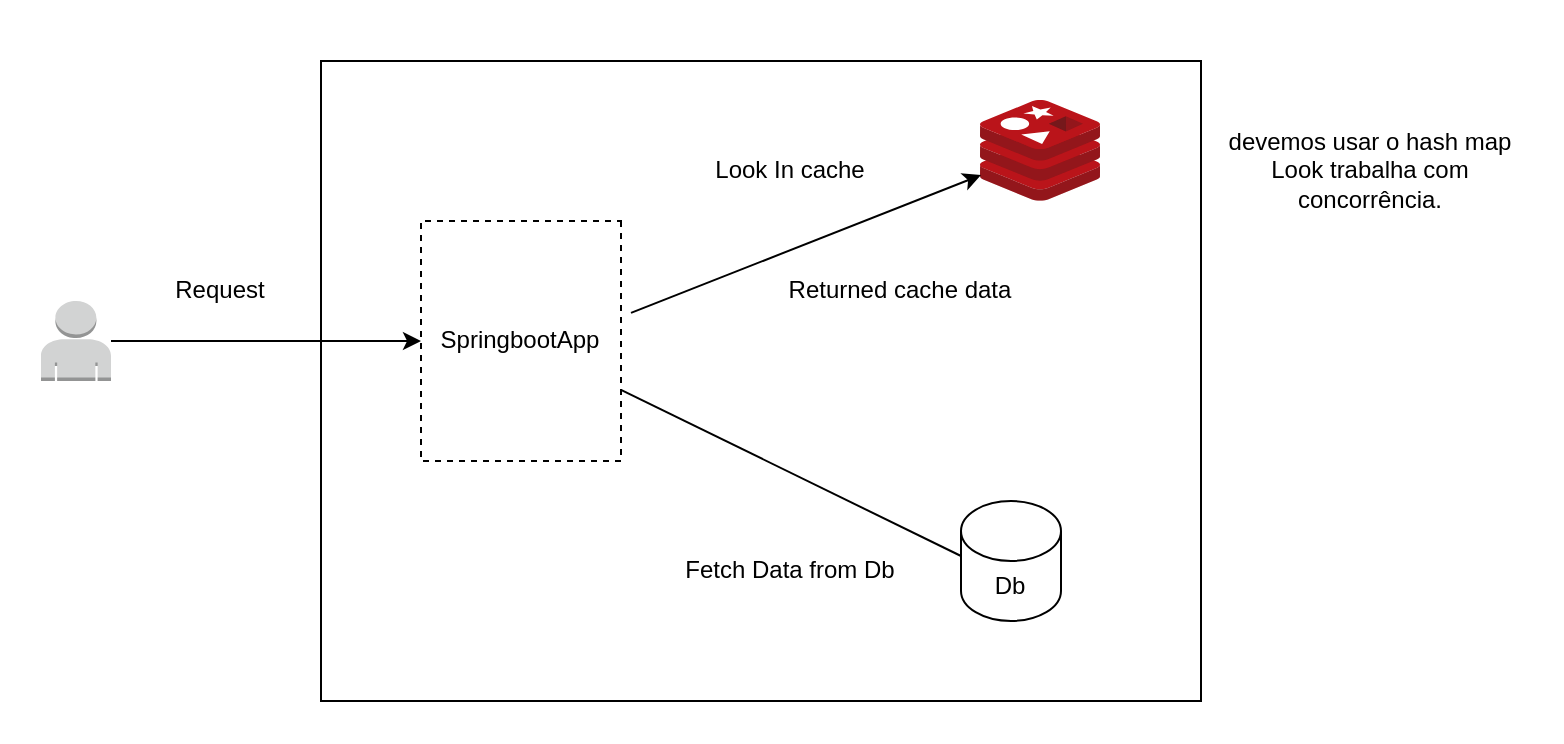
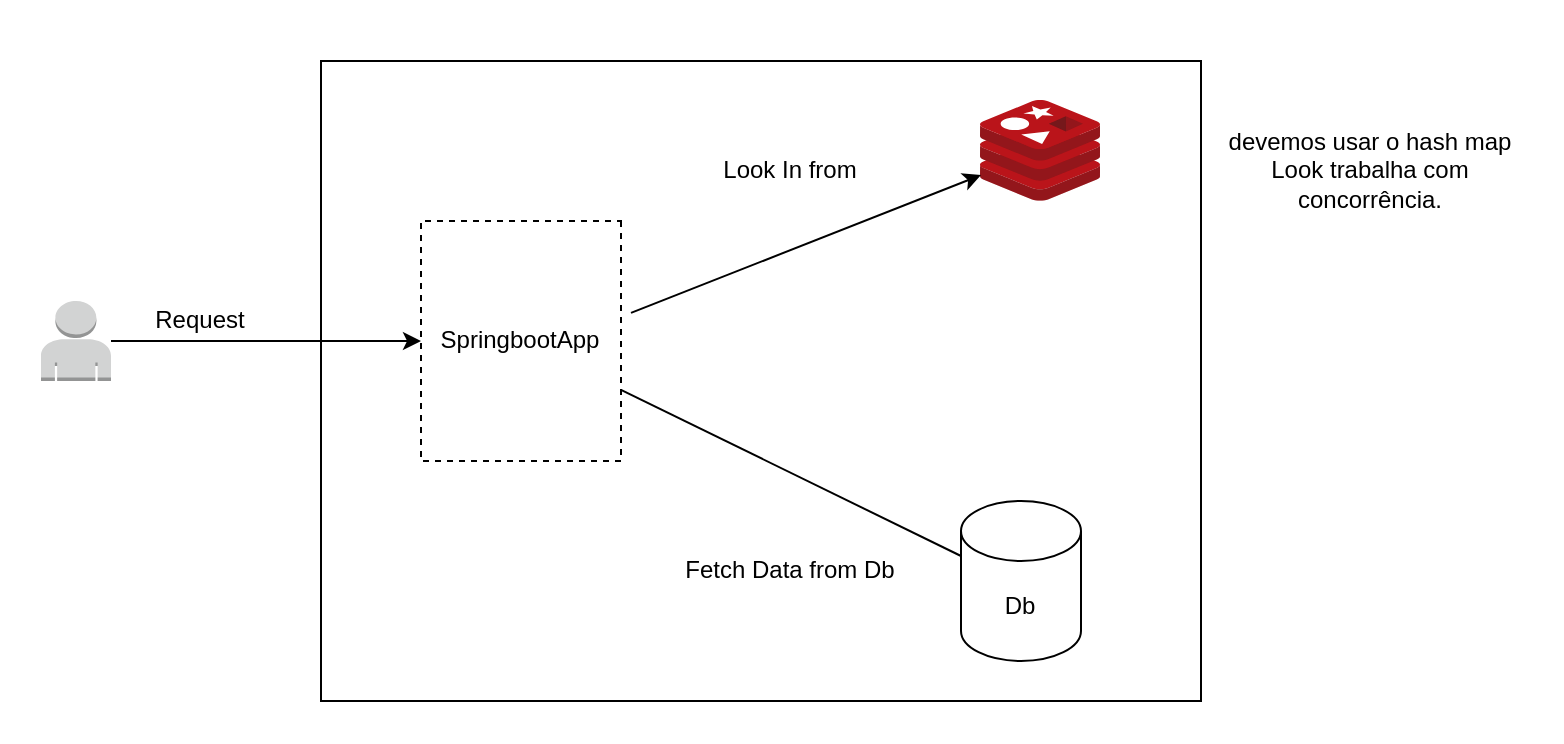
node "Look In cache": label "Look In cache" -> "Look In from"
node "Request": moved (221, 291) -> (201, 321)
node "Returned cache data": removed
node "Db": size 100x120 -> 120x160
